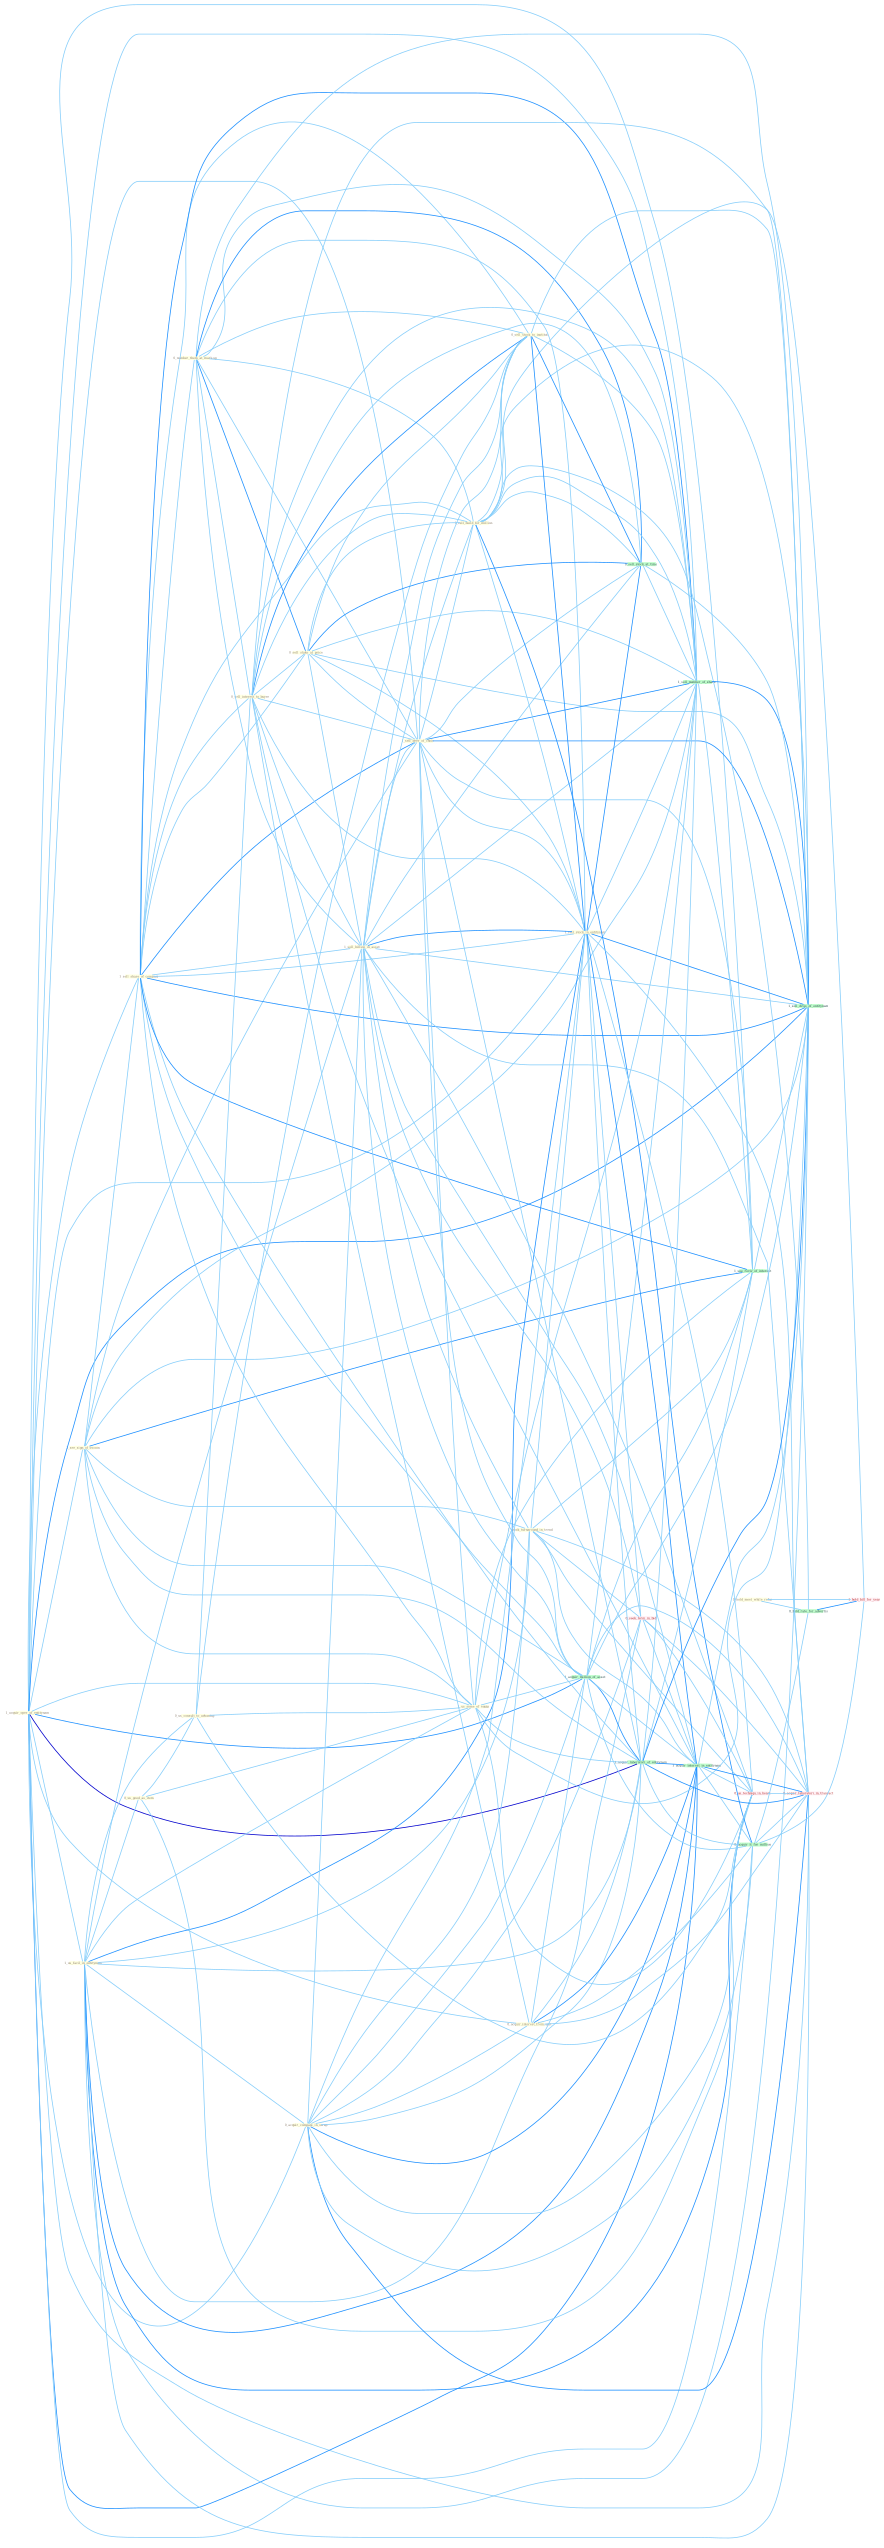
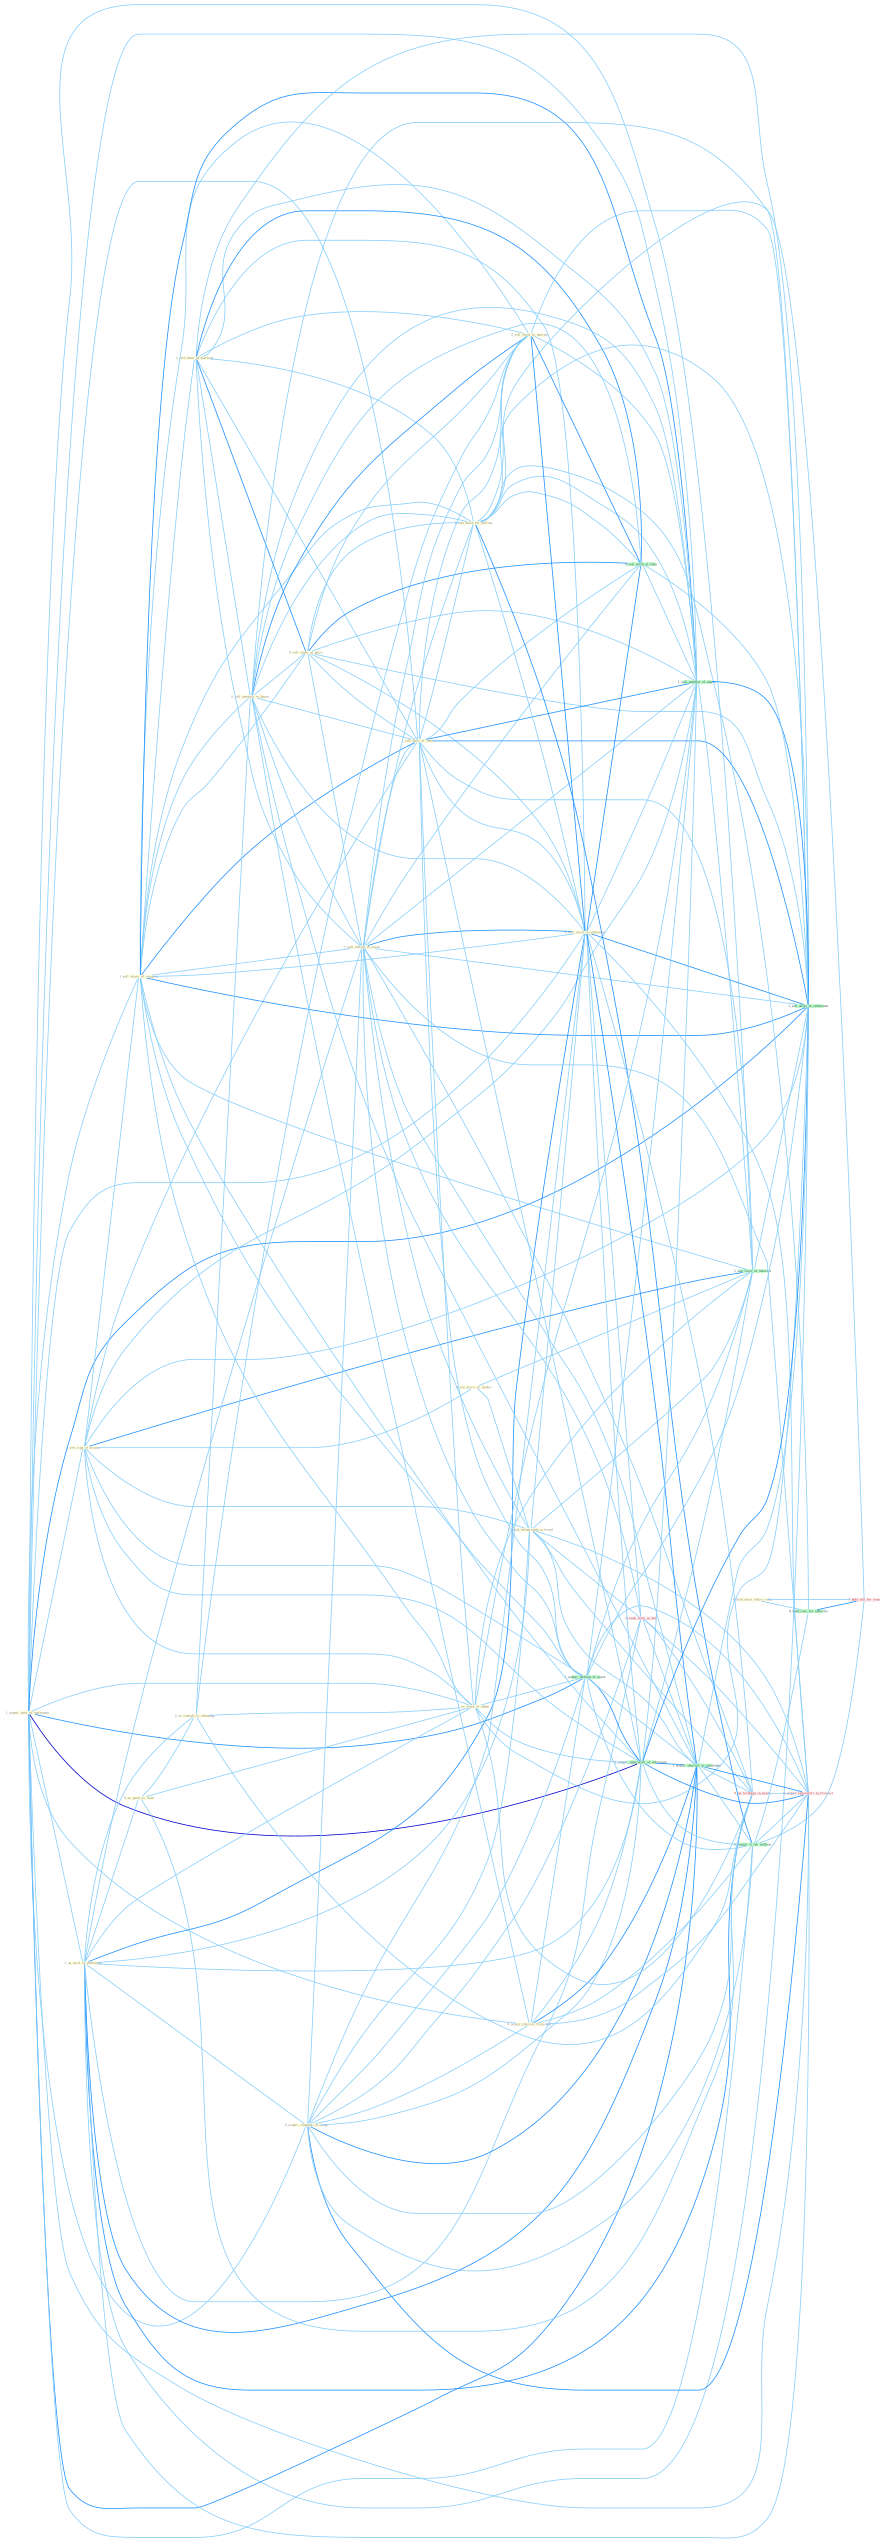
node "0_number_them_at_mark-up": label "0_number_them_at_mark-up" -> "0_sell_them_at_mark-up"
edge "1_sell_share_of_compani" -- "1_see_reviv_of_interest": color #1e90ff -> #87cefa
node "0_see_price_on_model": added
